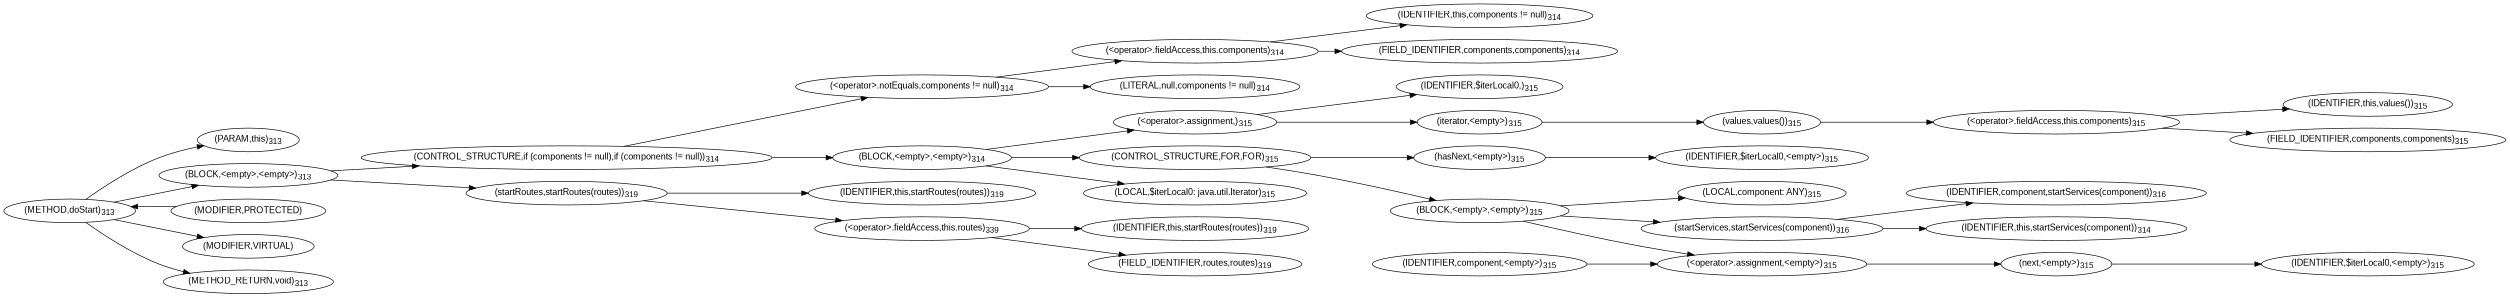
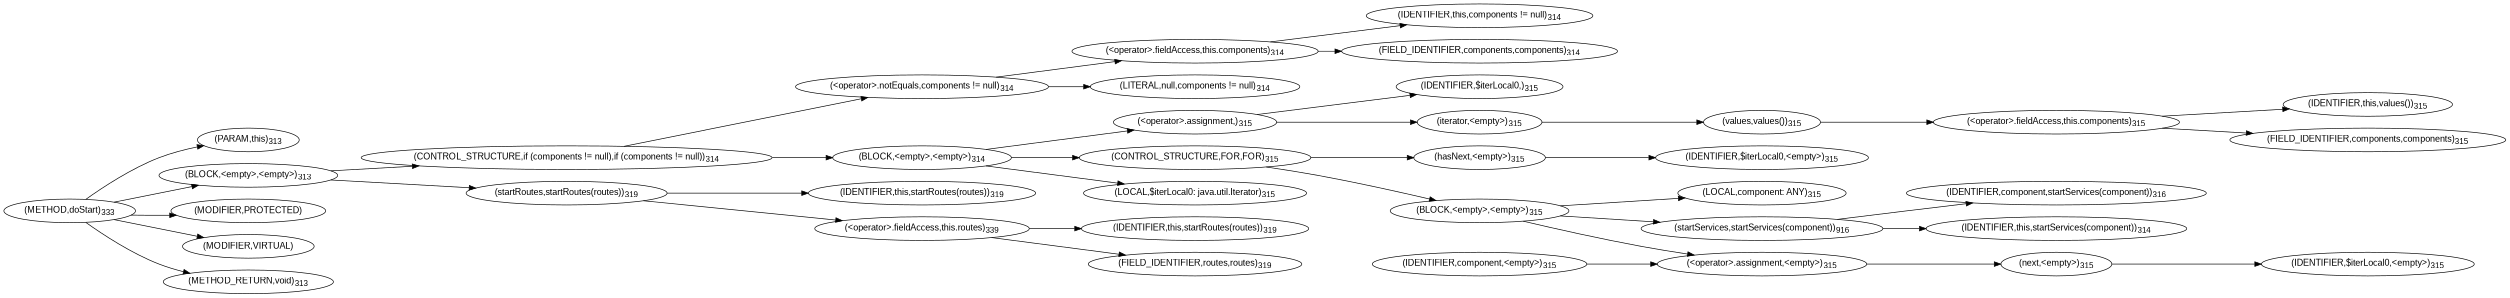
edge "(MODIFIER,PROTECTED)" -> "(METHOD,doStart)": reversed
node "(METHOD,doStart)": text "313" -> "333"
node "(startServices,startServices(component))": text "316" -> "916"
